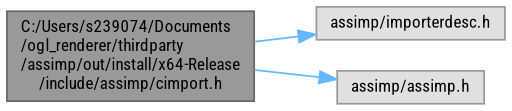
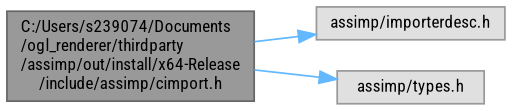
node "assimp/assimp.h": label "assimp/assimp.h" -> "assimp/types.h"
